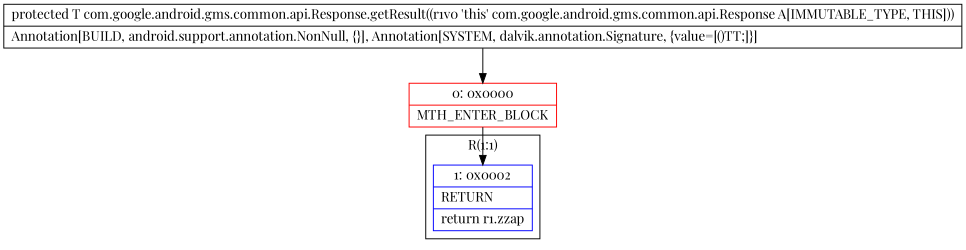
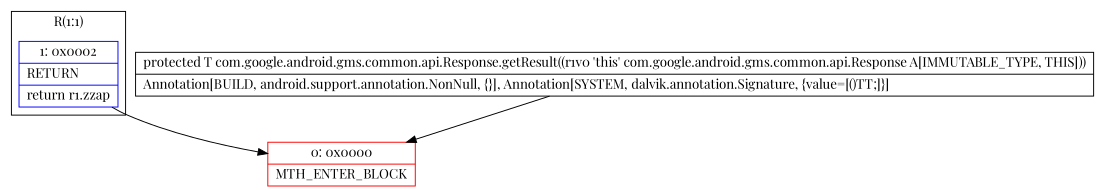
edge "0: 0x0000" -> "1: 0x0002": reversed
